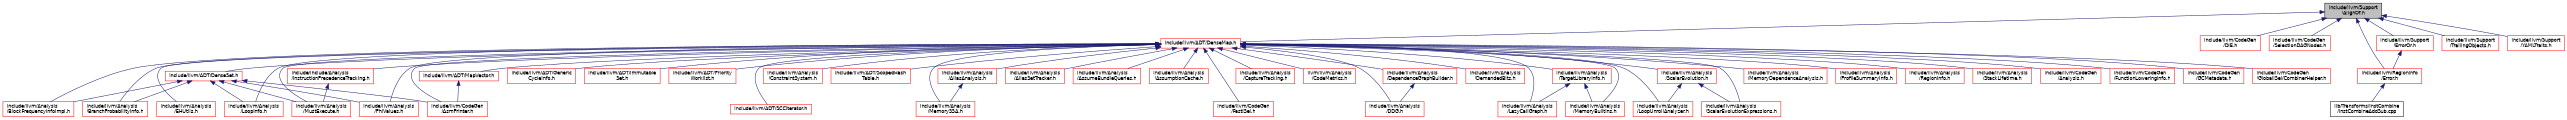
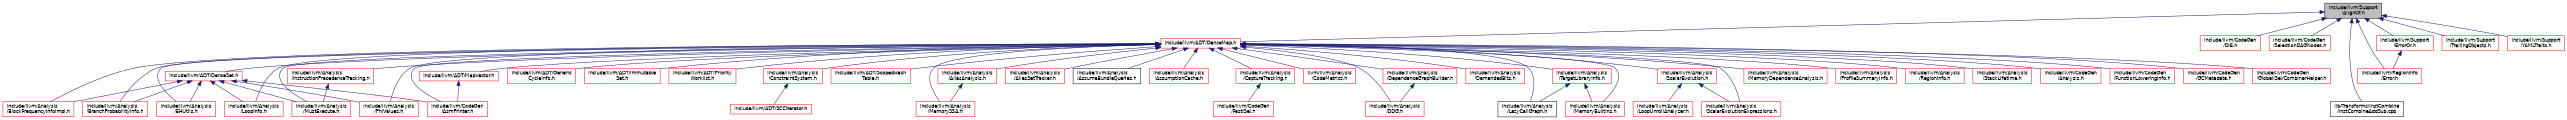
edge "include/llvm/ADT/SCCIterator.h" -> "include/llvm/ADT/DenseMap.h": now "include/llvm/ADT/SCCIterator.h" -> "include/llvm/Analysis /ConstraintSystem.h"
edge "include/llvm/Analysis /LoopUnrollAnalyzer.h" -> "include/llvm/ADT/DenseMap.h": removed
node "include/include/Analysis /InstructionPrecedenceTracking.h": label "include/include/Analysis /InstructionPrecedenceTracking.h" -> "include/llvm/Analysis /InstructionPrecedenceTracking.h"
node "include/llvm/Analysis /AssumeBundleQueries.h": color red -> black
edge "include/llvm/CodeGen /FastISel.h" -> "include/llvm/ADT/DenseMap.h": now "include/llvm/CodeGen /FastISel.h" -> "include/llvm/Analysis /CaptureTracking.h"
edge "include/llvm/Analysis /EHUtils.h" -> "include/llvm/ADT/DenseSet.h": added
edge "lib/Transforms/InstCombine /InstCombineAddSub.cpp" -> "include/llvm/RegionInfo /Error.h": now "lib/Transforms/InstCombine /InstCombineAddSub.cpp" -> "include/llvm/Support /AlignOf.h"
node "include/llvm/Analysis /LazyCallGraph.h": color red -> black
